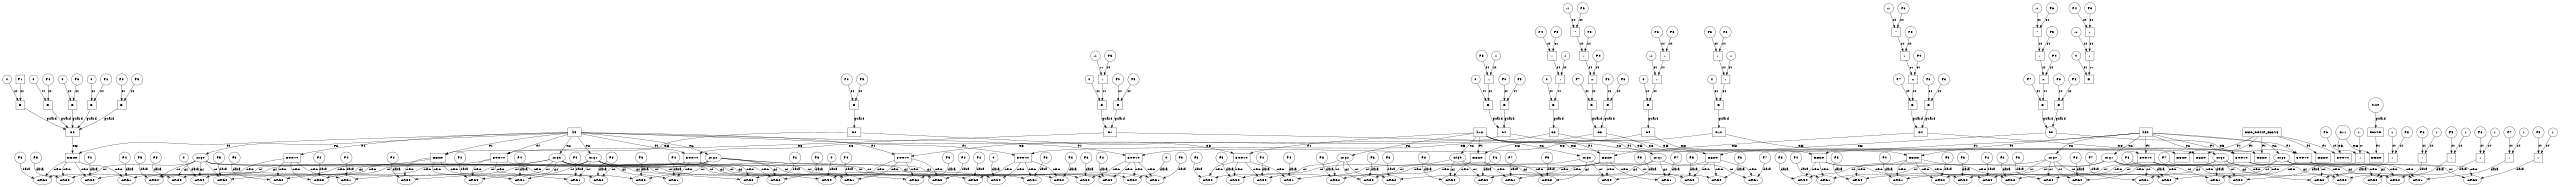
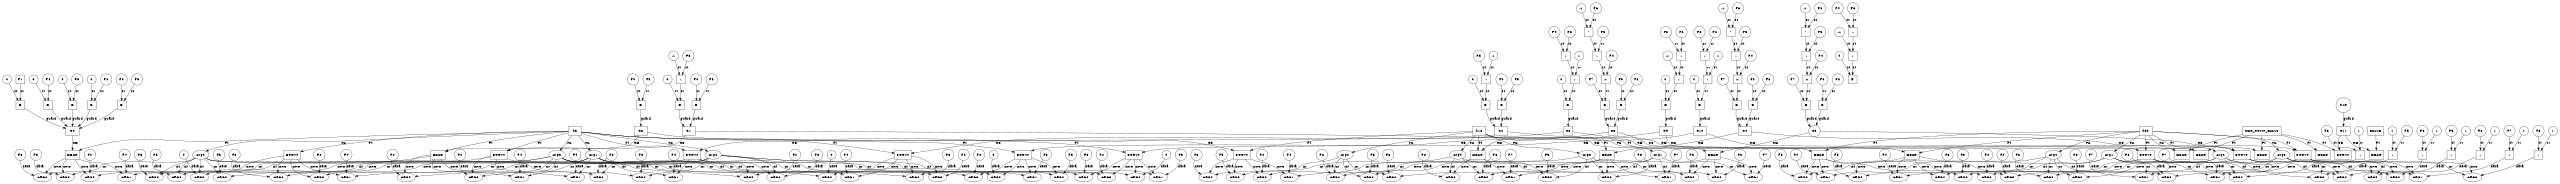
edge "true" -> "FALSE": now "true" -> "C11"
node "C3": shape box -> square
node "C11": shape circle -> box
